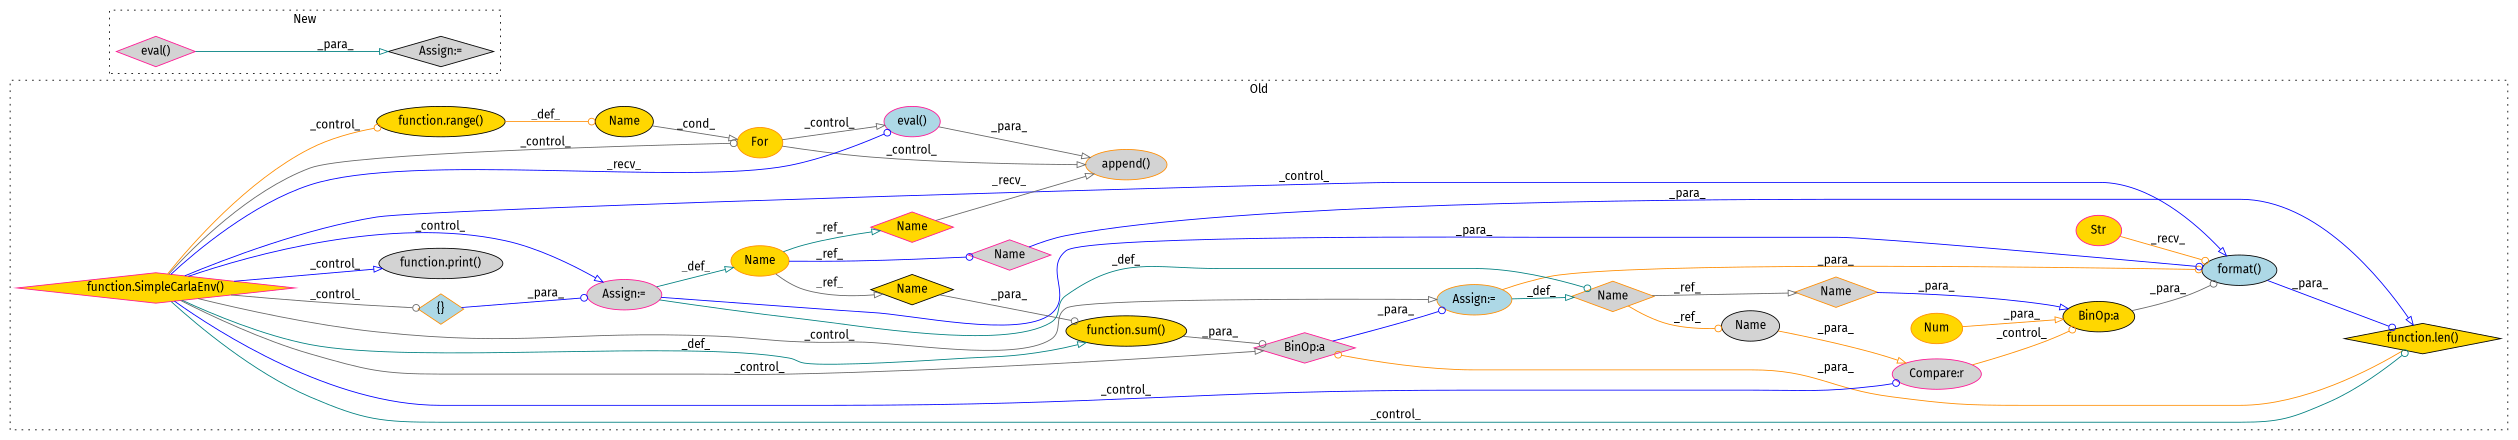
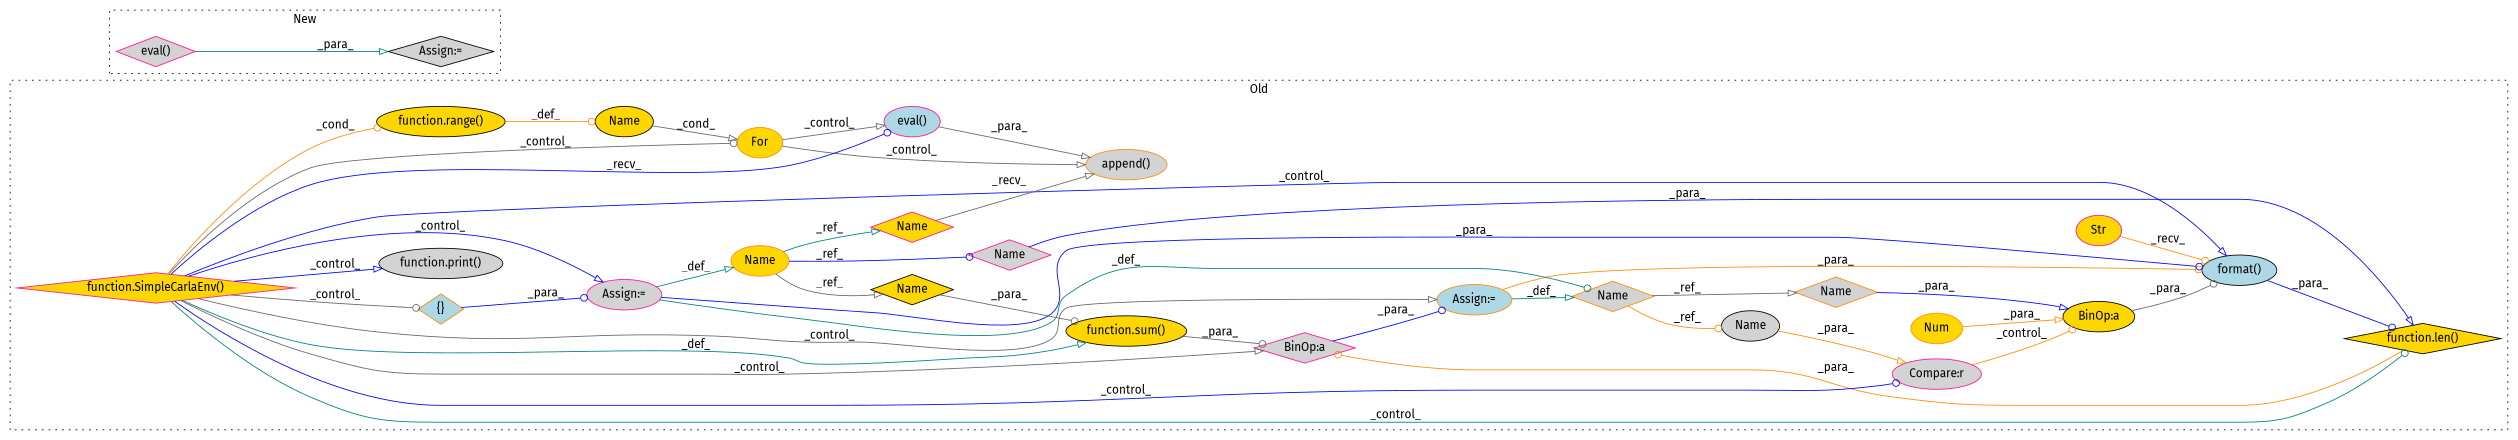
edge "function.SimpleCarlaEnv()" -> "function.range()": label "_control_" -> "_cond_"
